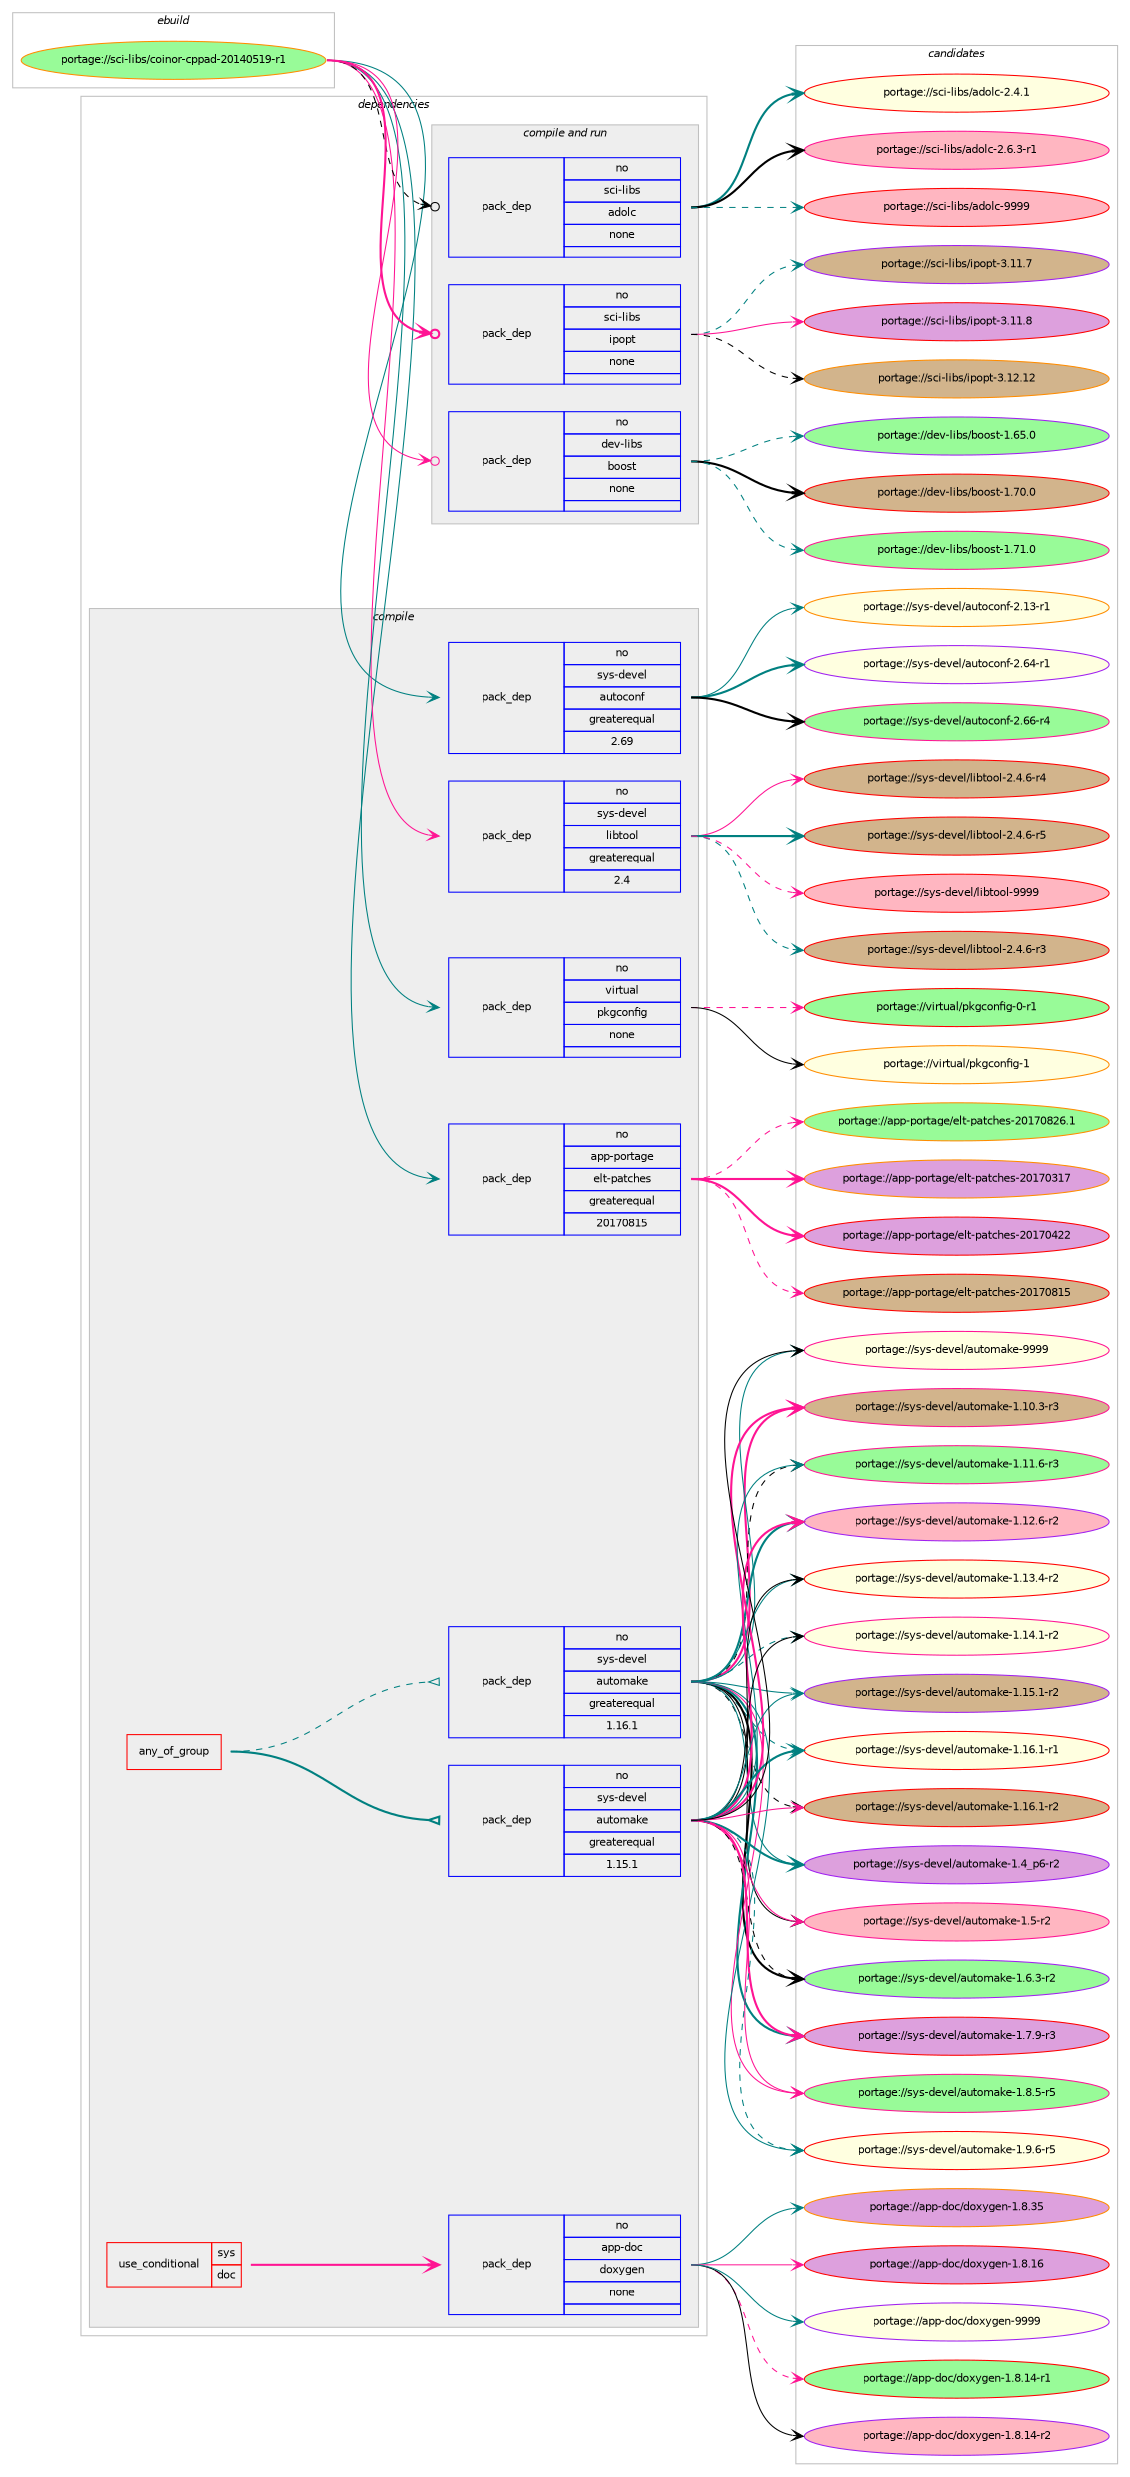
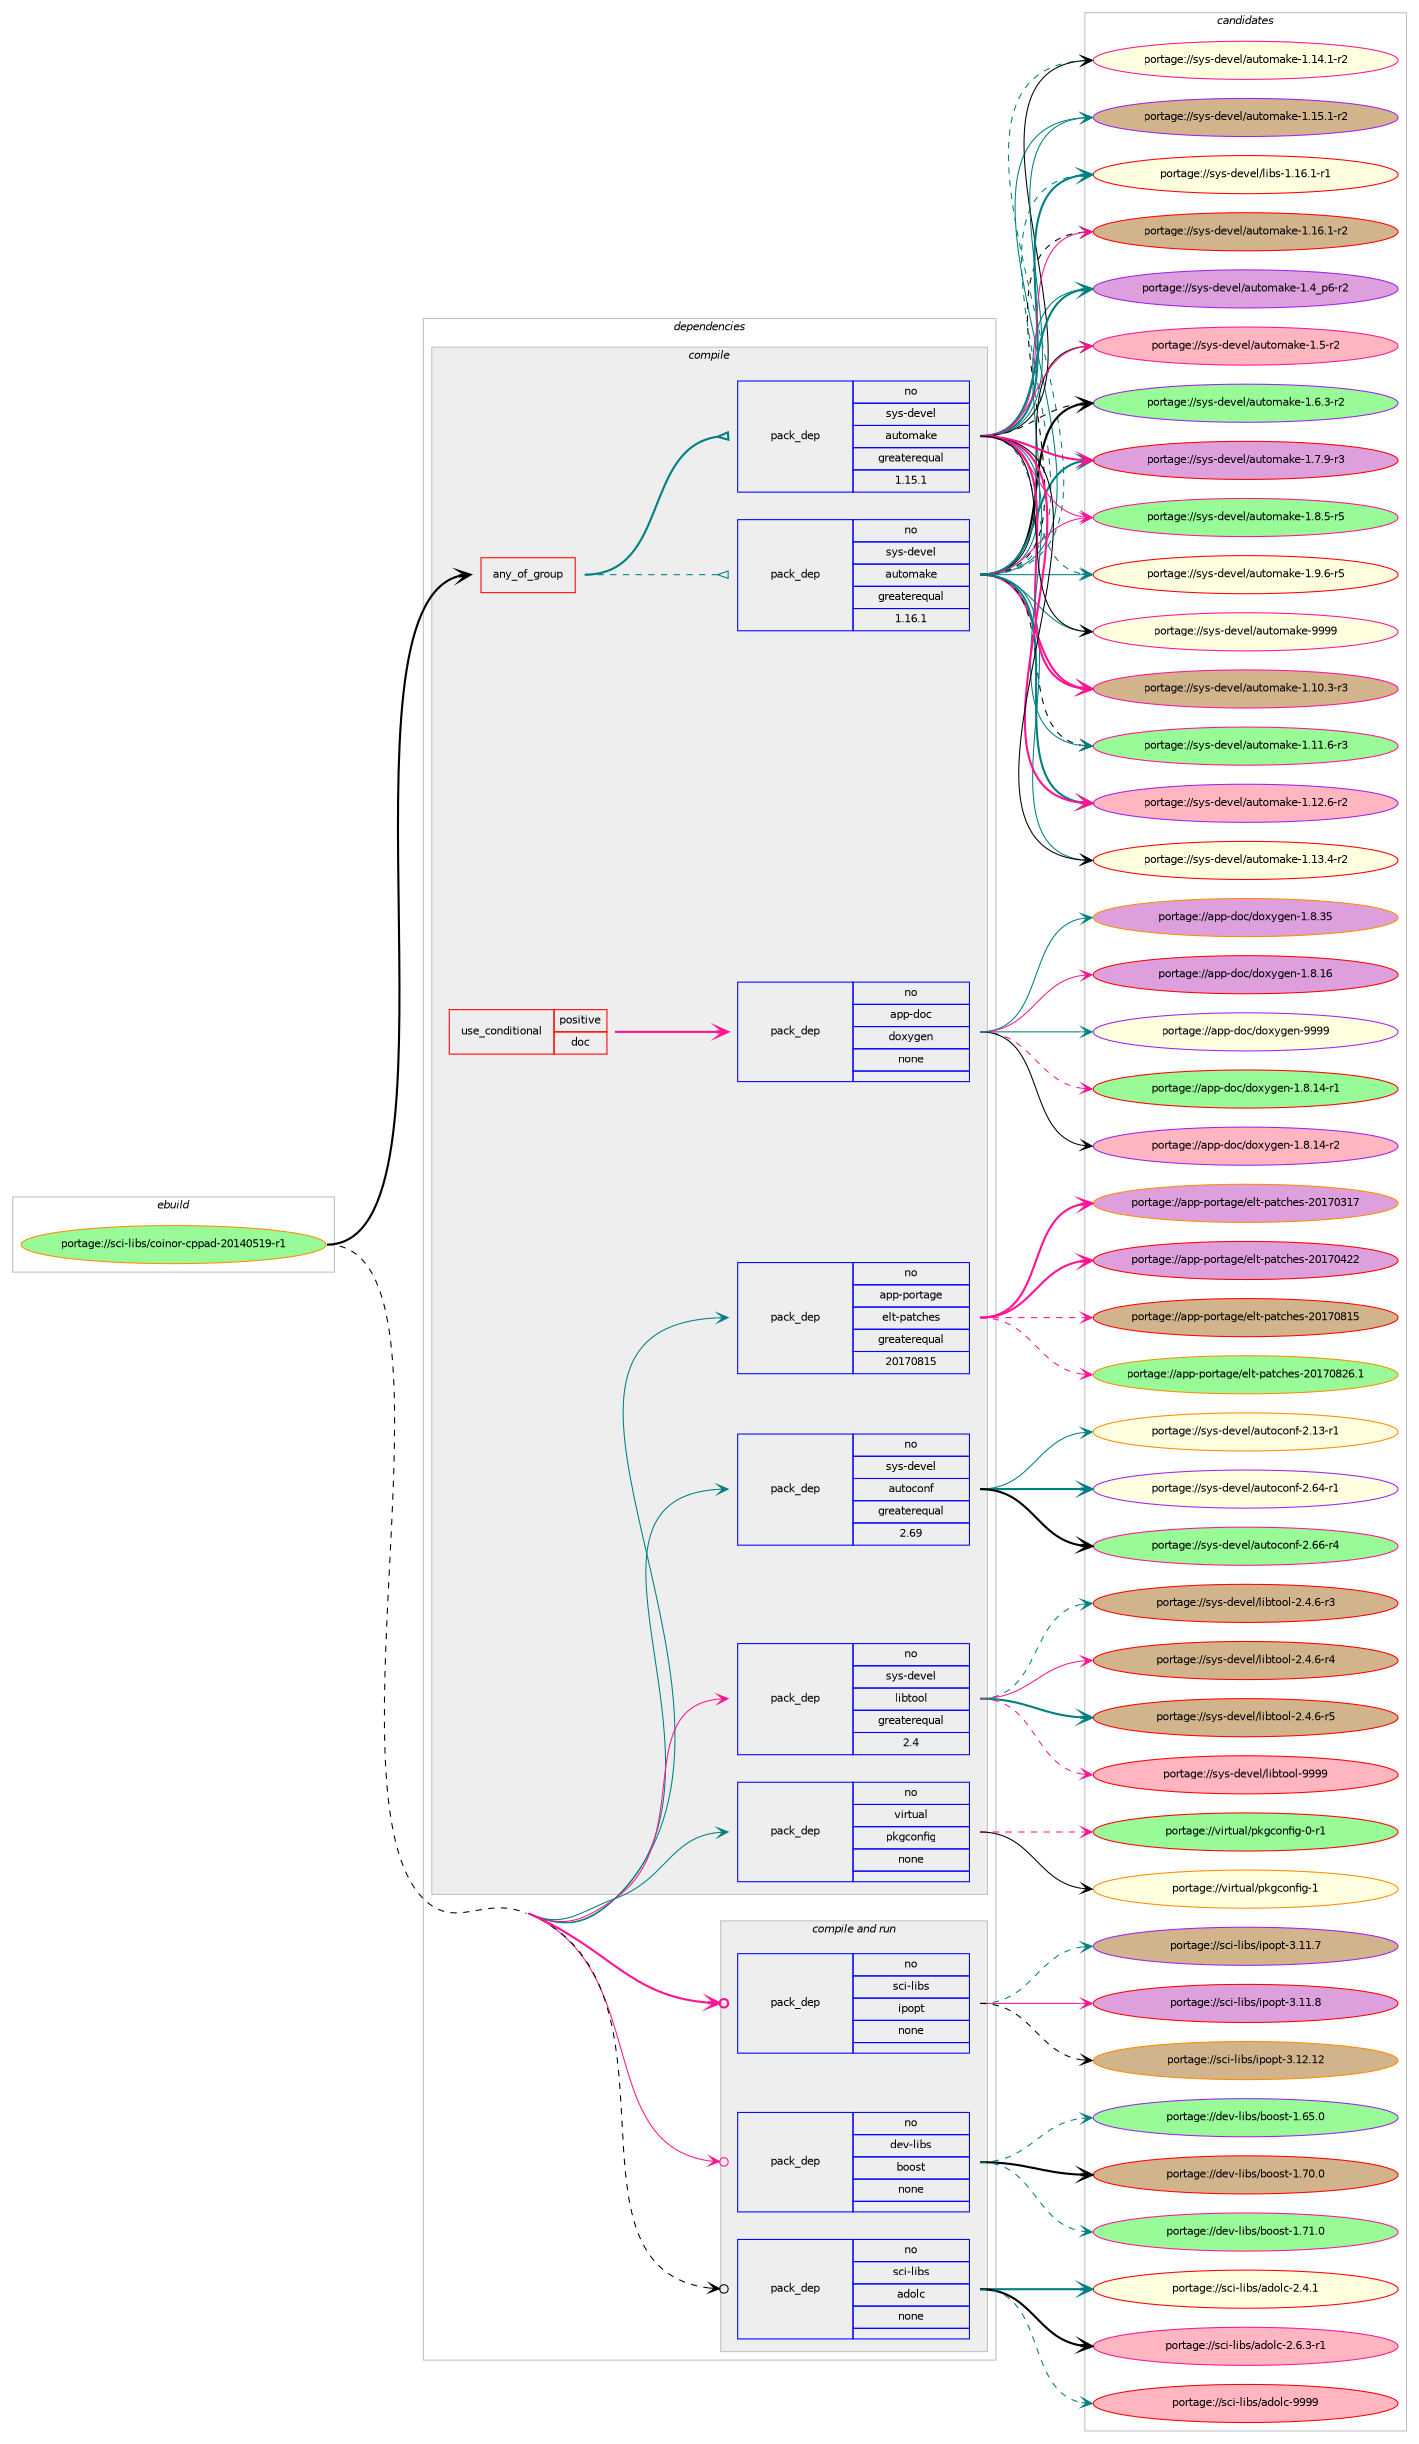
edge "portage://sci-libs/coinor-cppad-20140519-r1" -> "any_of_group": added
node "portage://sys-devel/automake-1.16.1-r1": label "portage://sys-devel/automake-1.16.1-r1" -> "portage://sys-devel/libs-1.16.1-r1"
node "use_conditional": text "sys" -> "positive"
